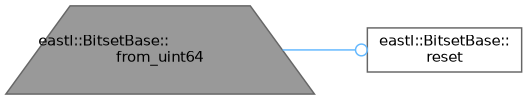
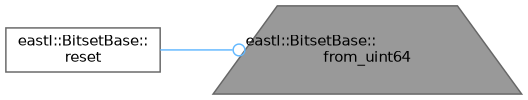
edge "eastl::BitsetBase:: from_uint64" -> "eastl::BitsetBase:: reset": reversed
